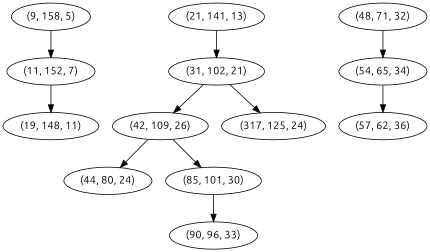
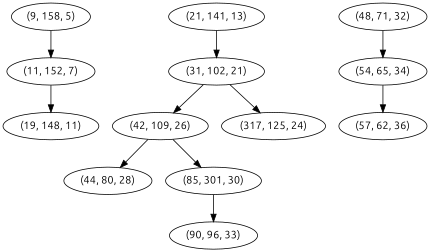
node "(44, 80, 24)": label "(44, 80, 24)" -> "(44, 80, 28)"
node "(85, 101, 30)": label "(85, 101, 30)" -> "(85, 301, 30)"
